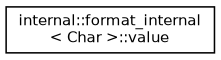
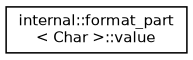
node "internal::format_internal < Char >::value": label "internal::format_internal < Char >::value" -> "internal::format_part < Char >::value"
